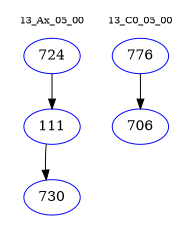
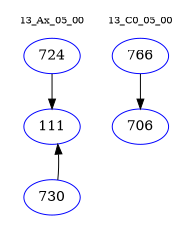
node "776": label "776" -> "766"
edge "111" -> "730": reversed
